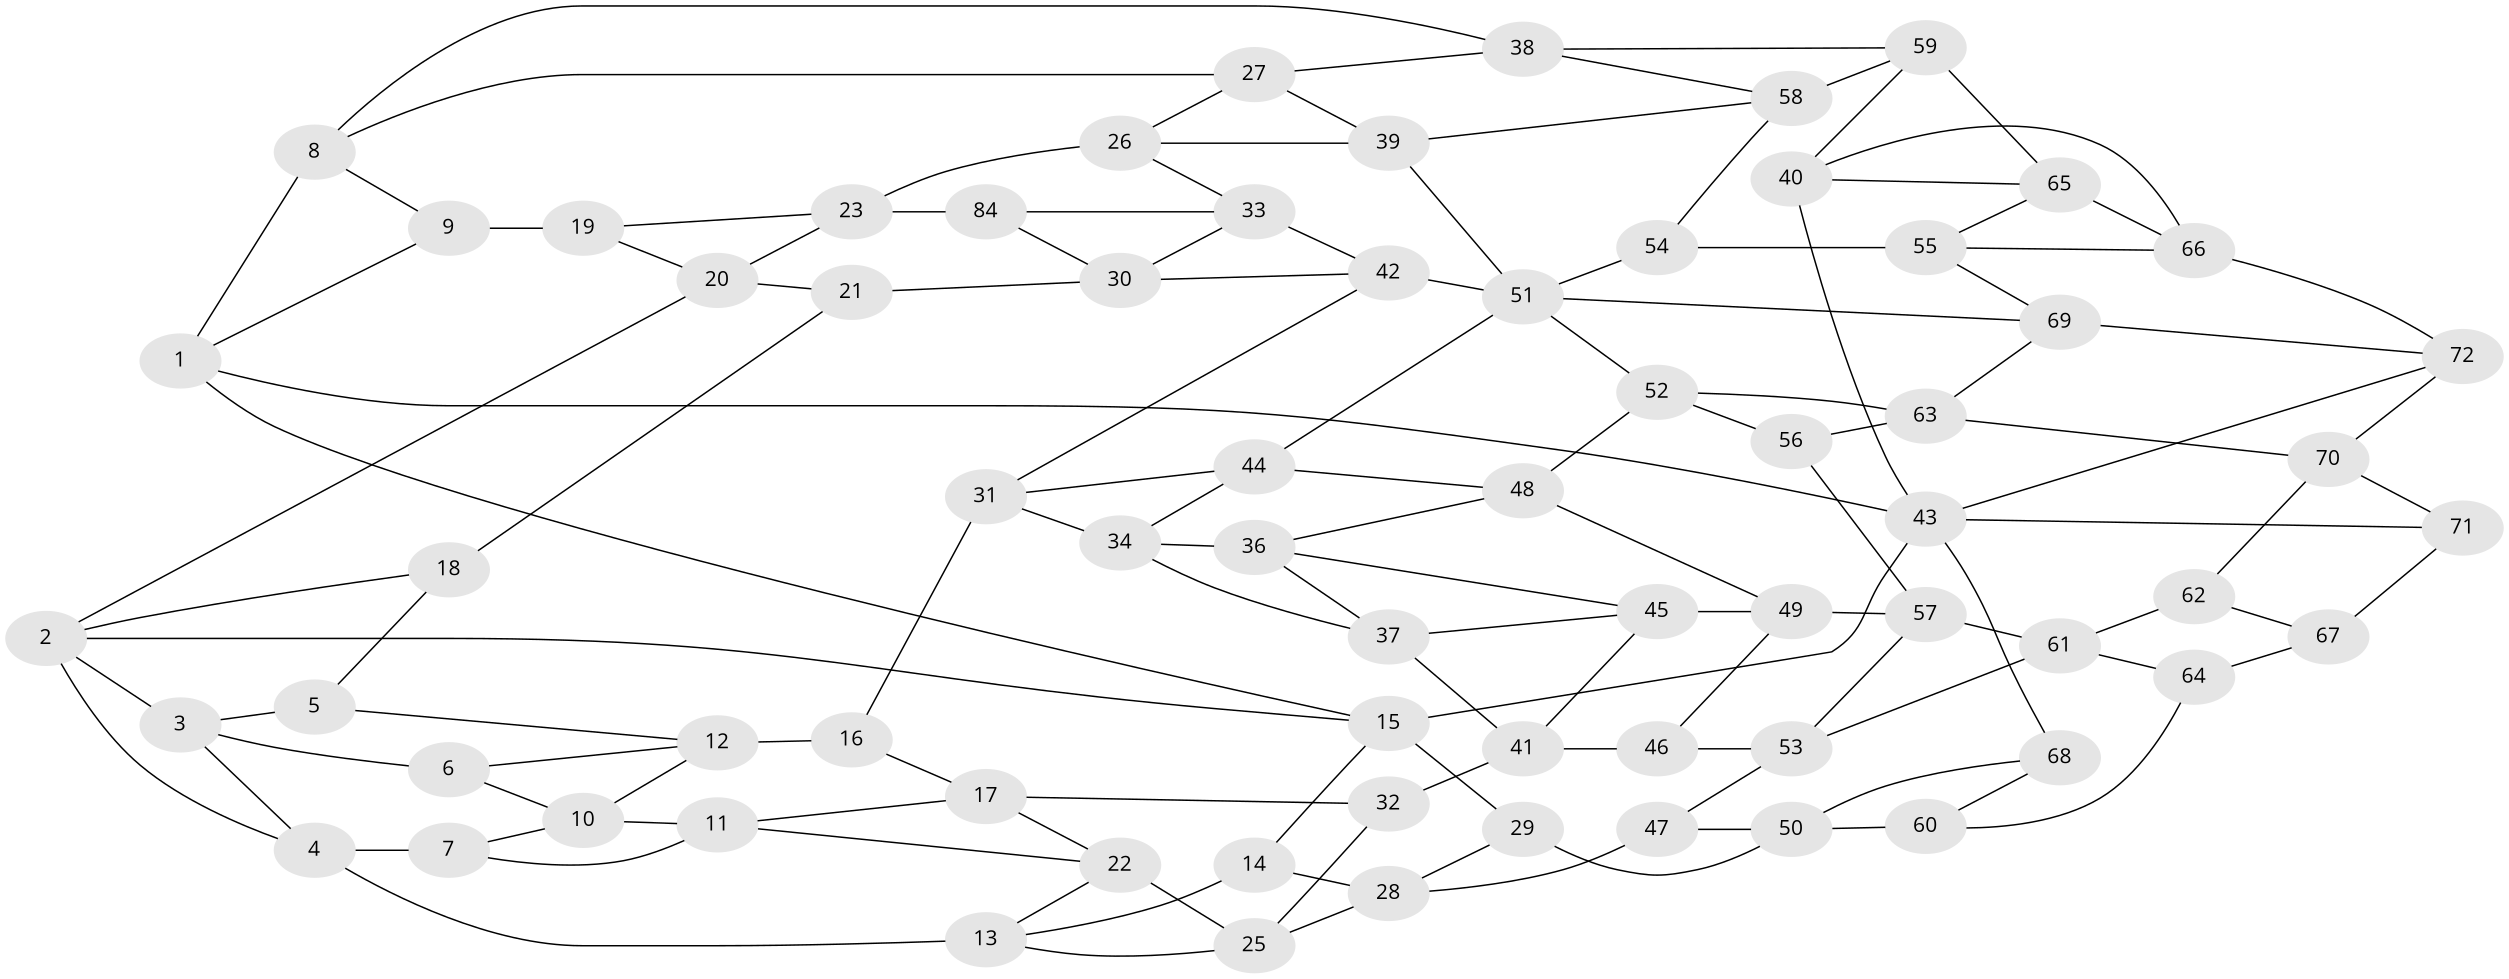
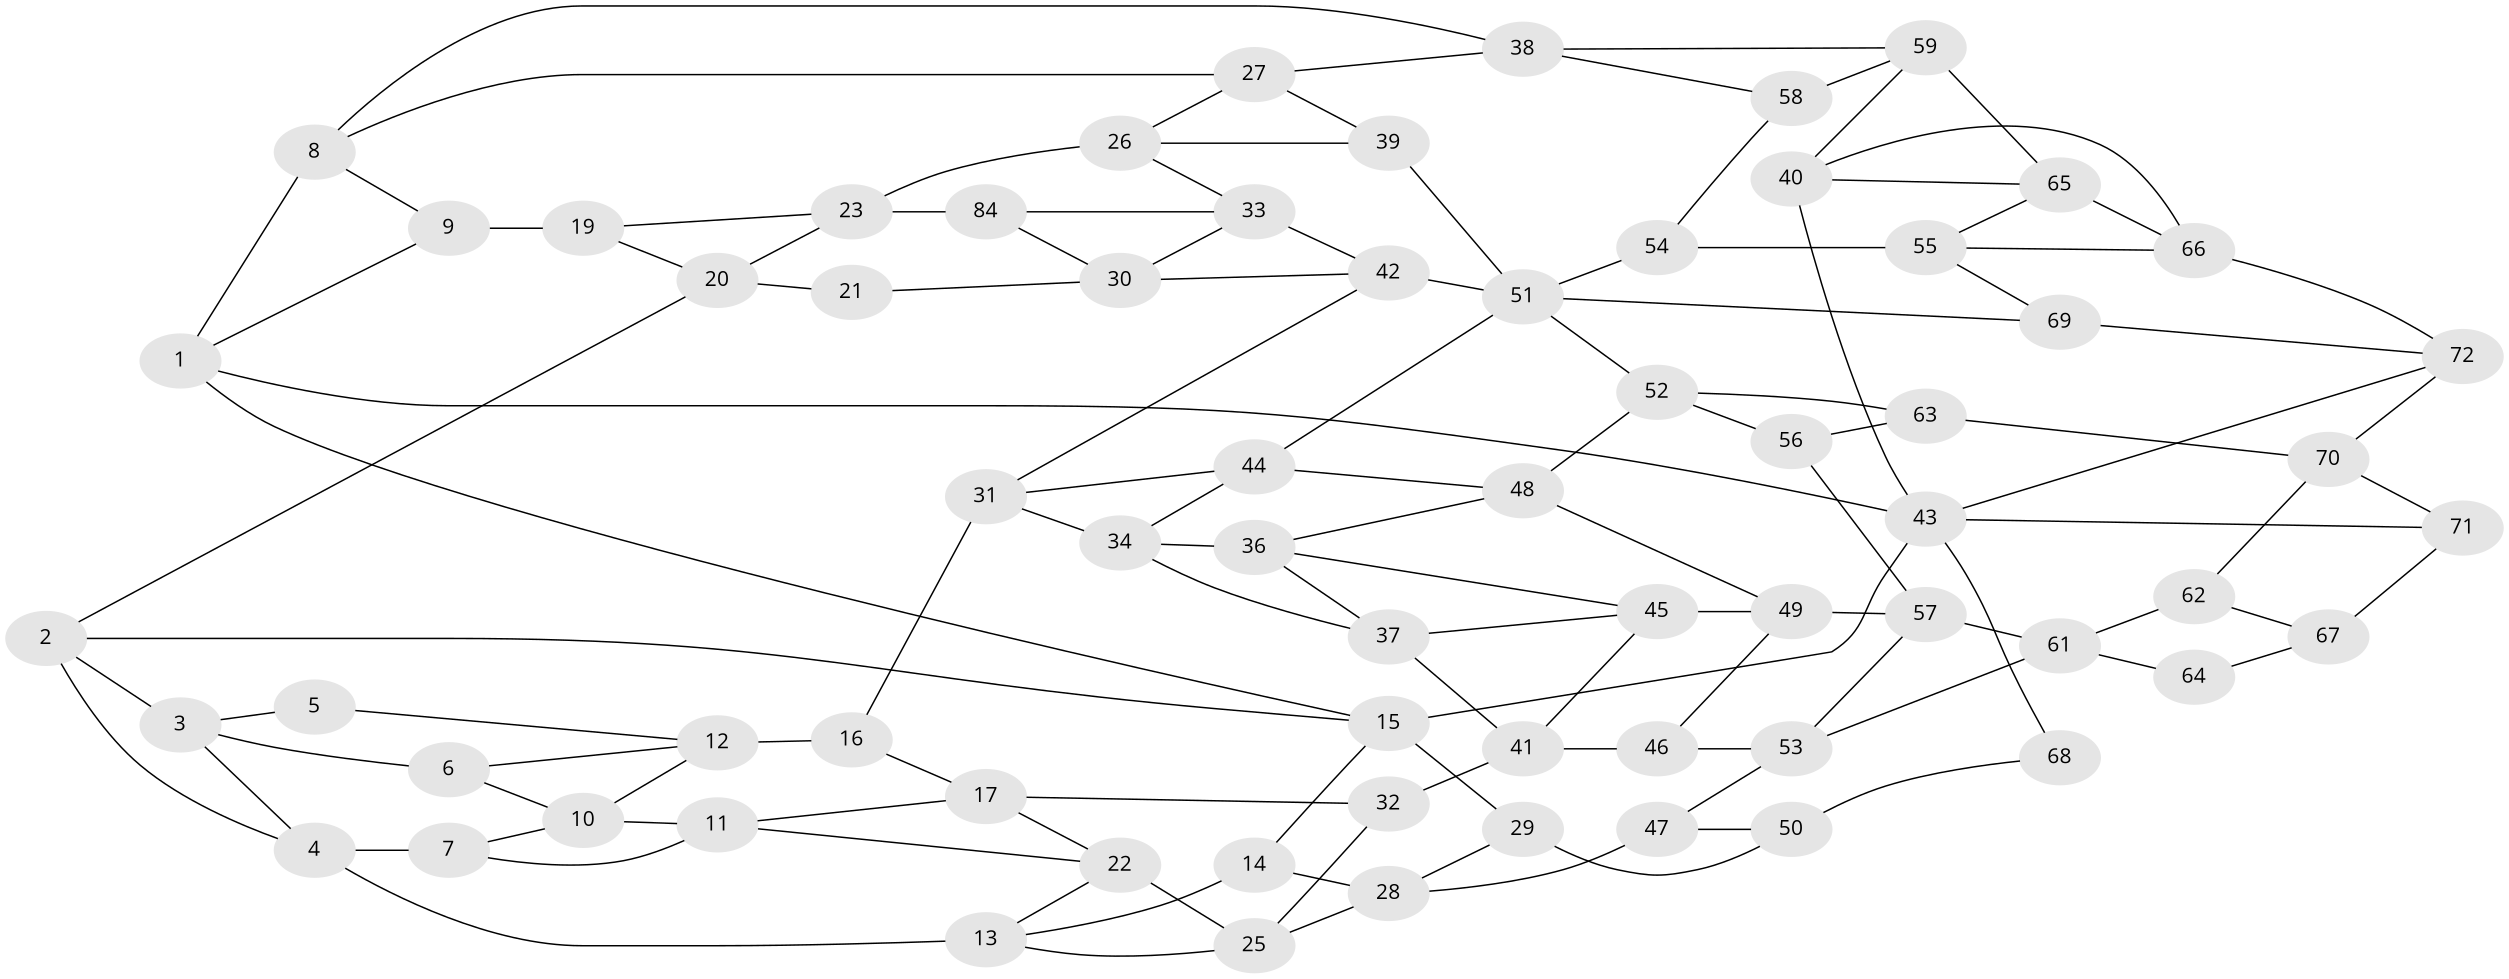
edge "58" -- "39": removed
edge "69" -- "63": removed
node "18": removed
node "60": removed
